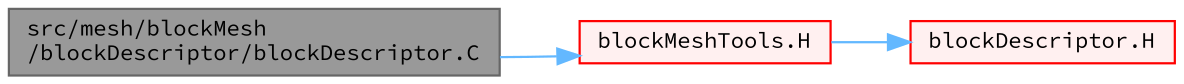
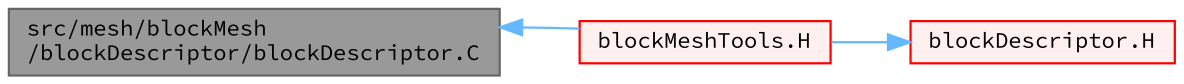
edge "src/mesh/blockMesh /blockDescriptor/blockDescriptor.C" -> "blockMeshTools.H": reversed
